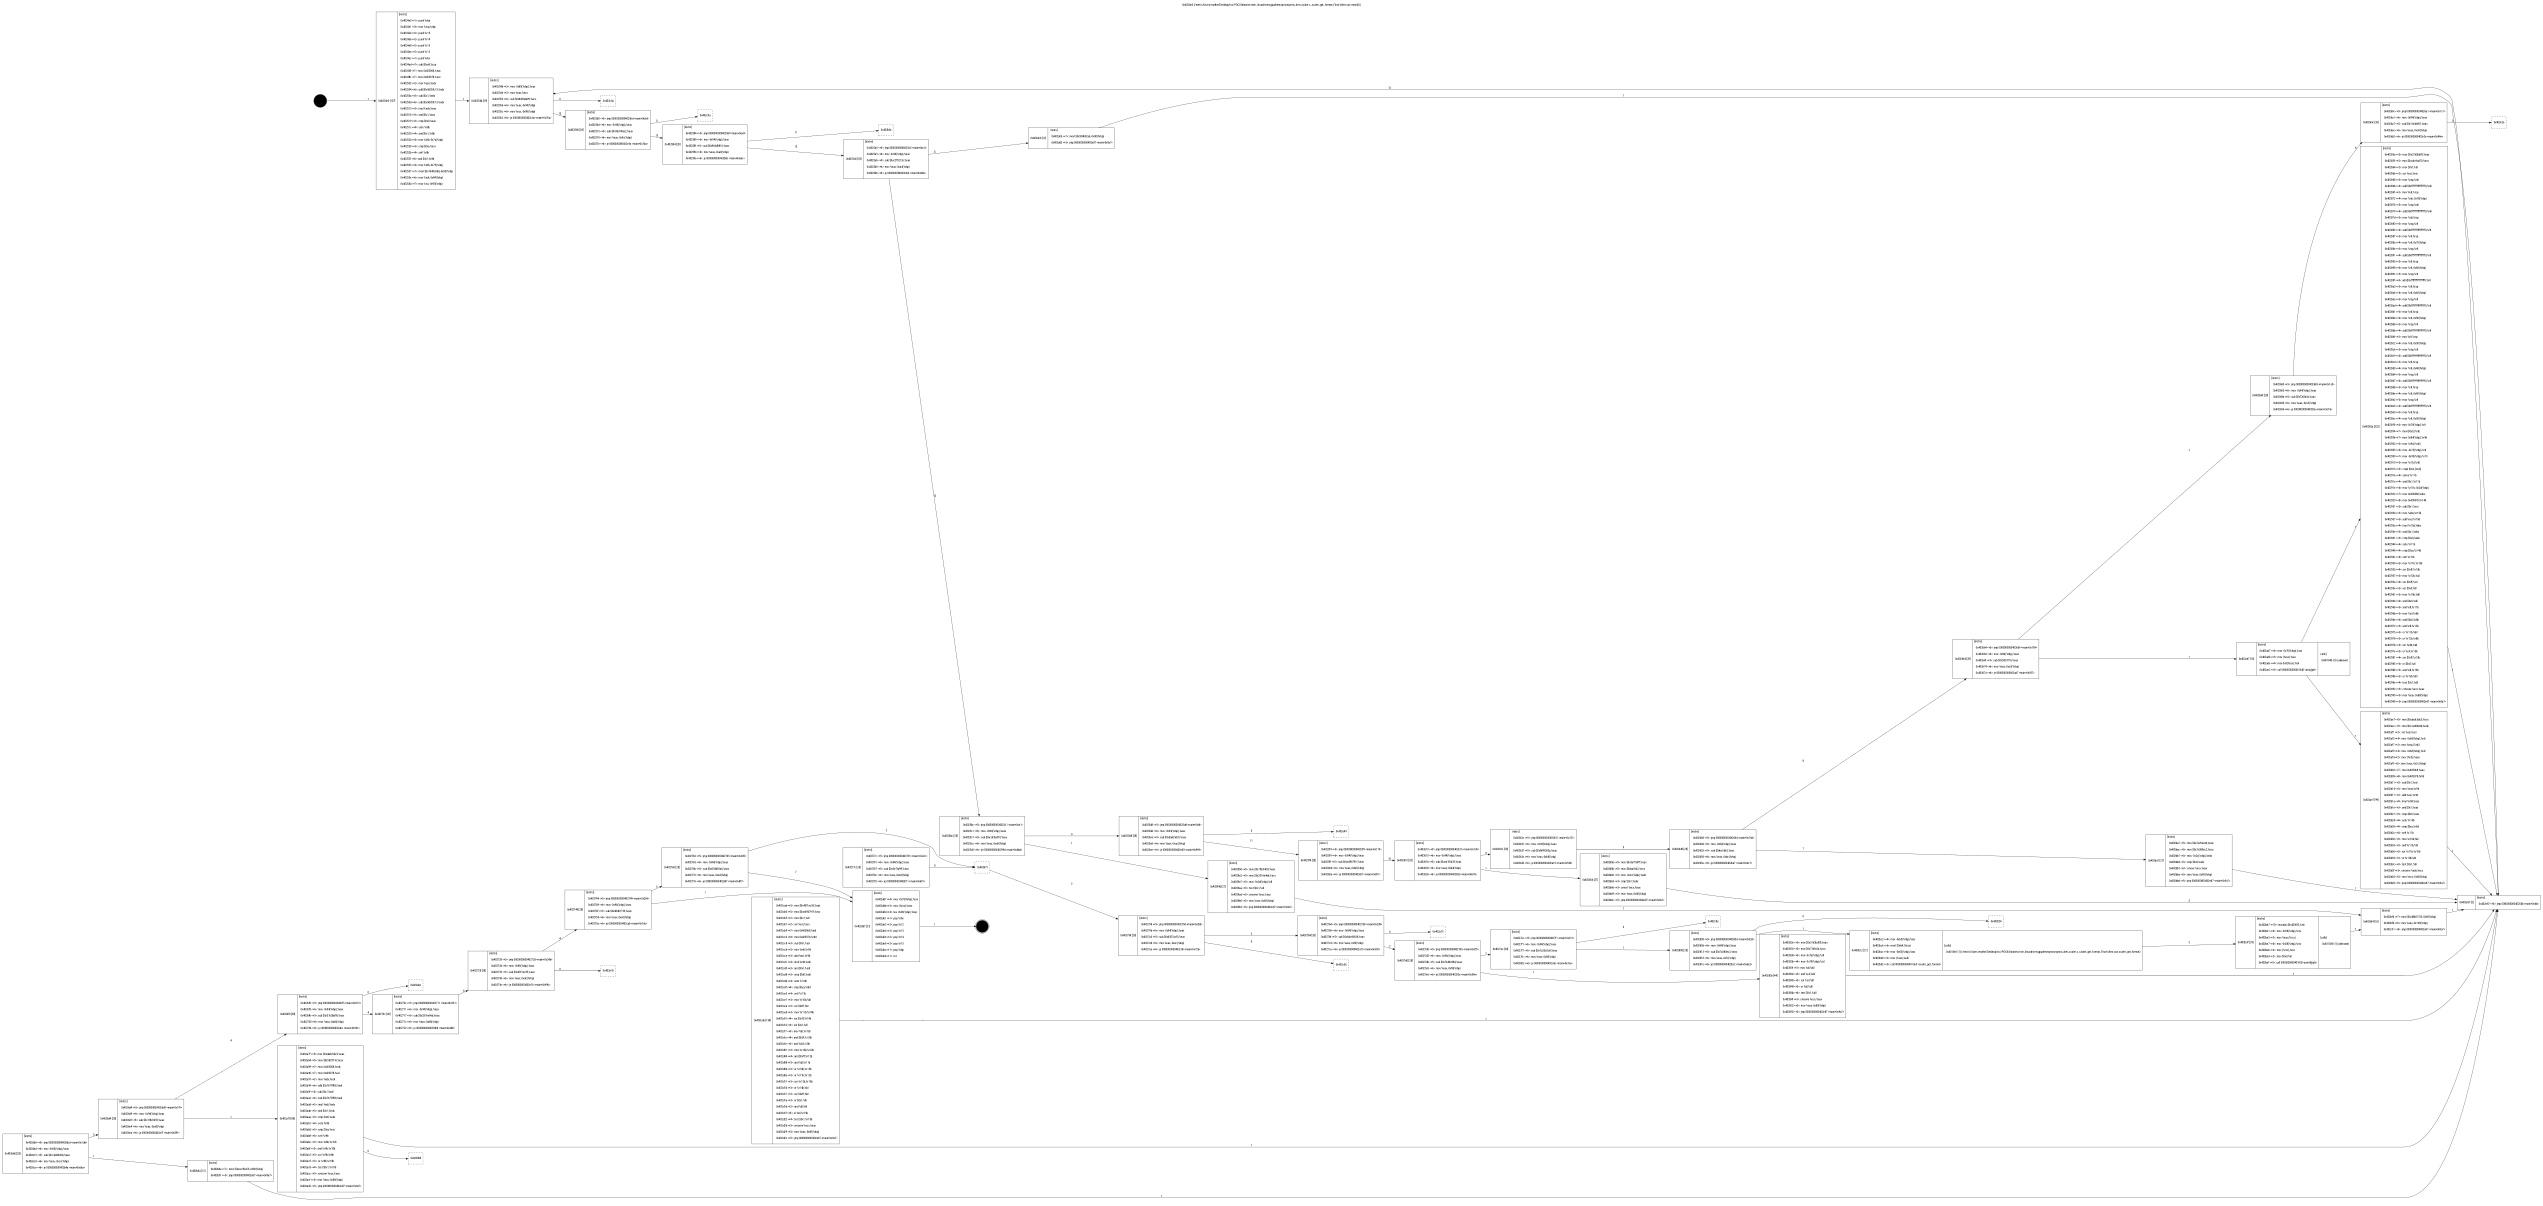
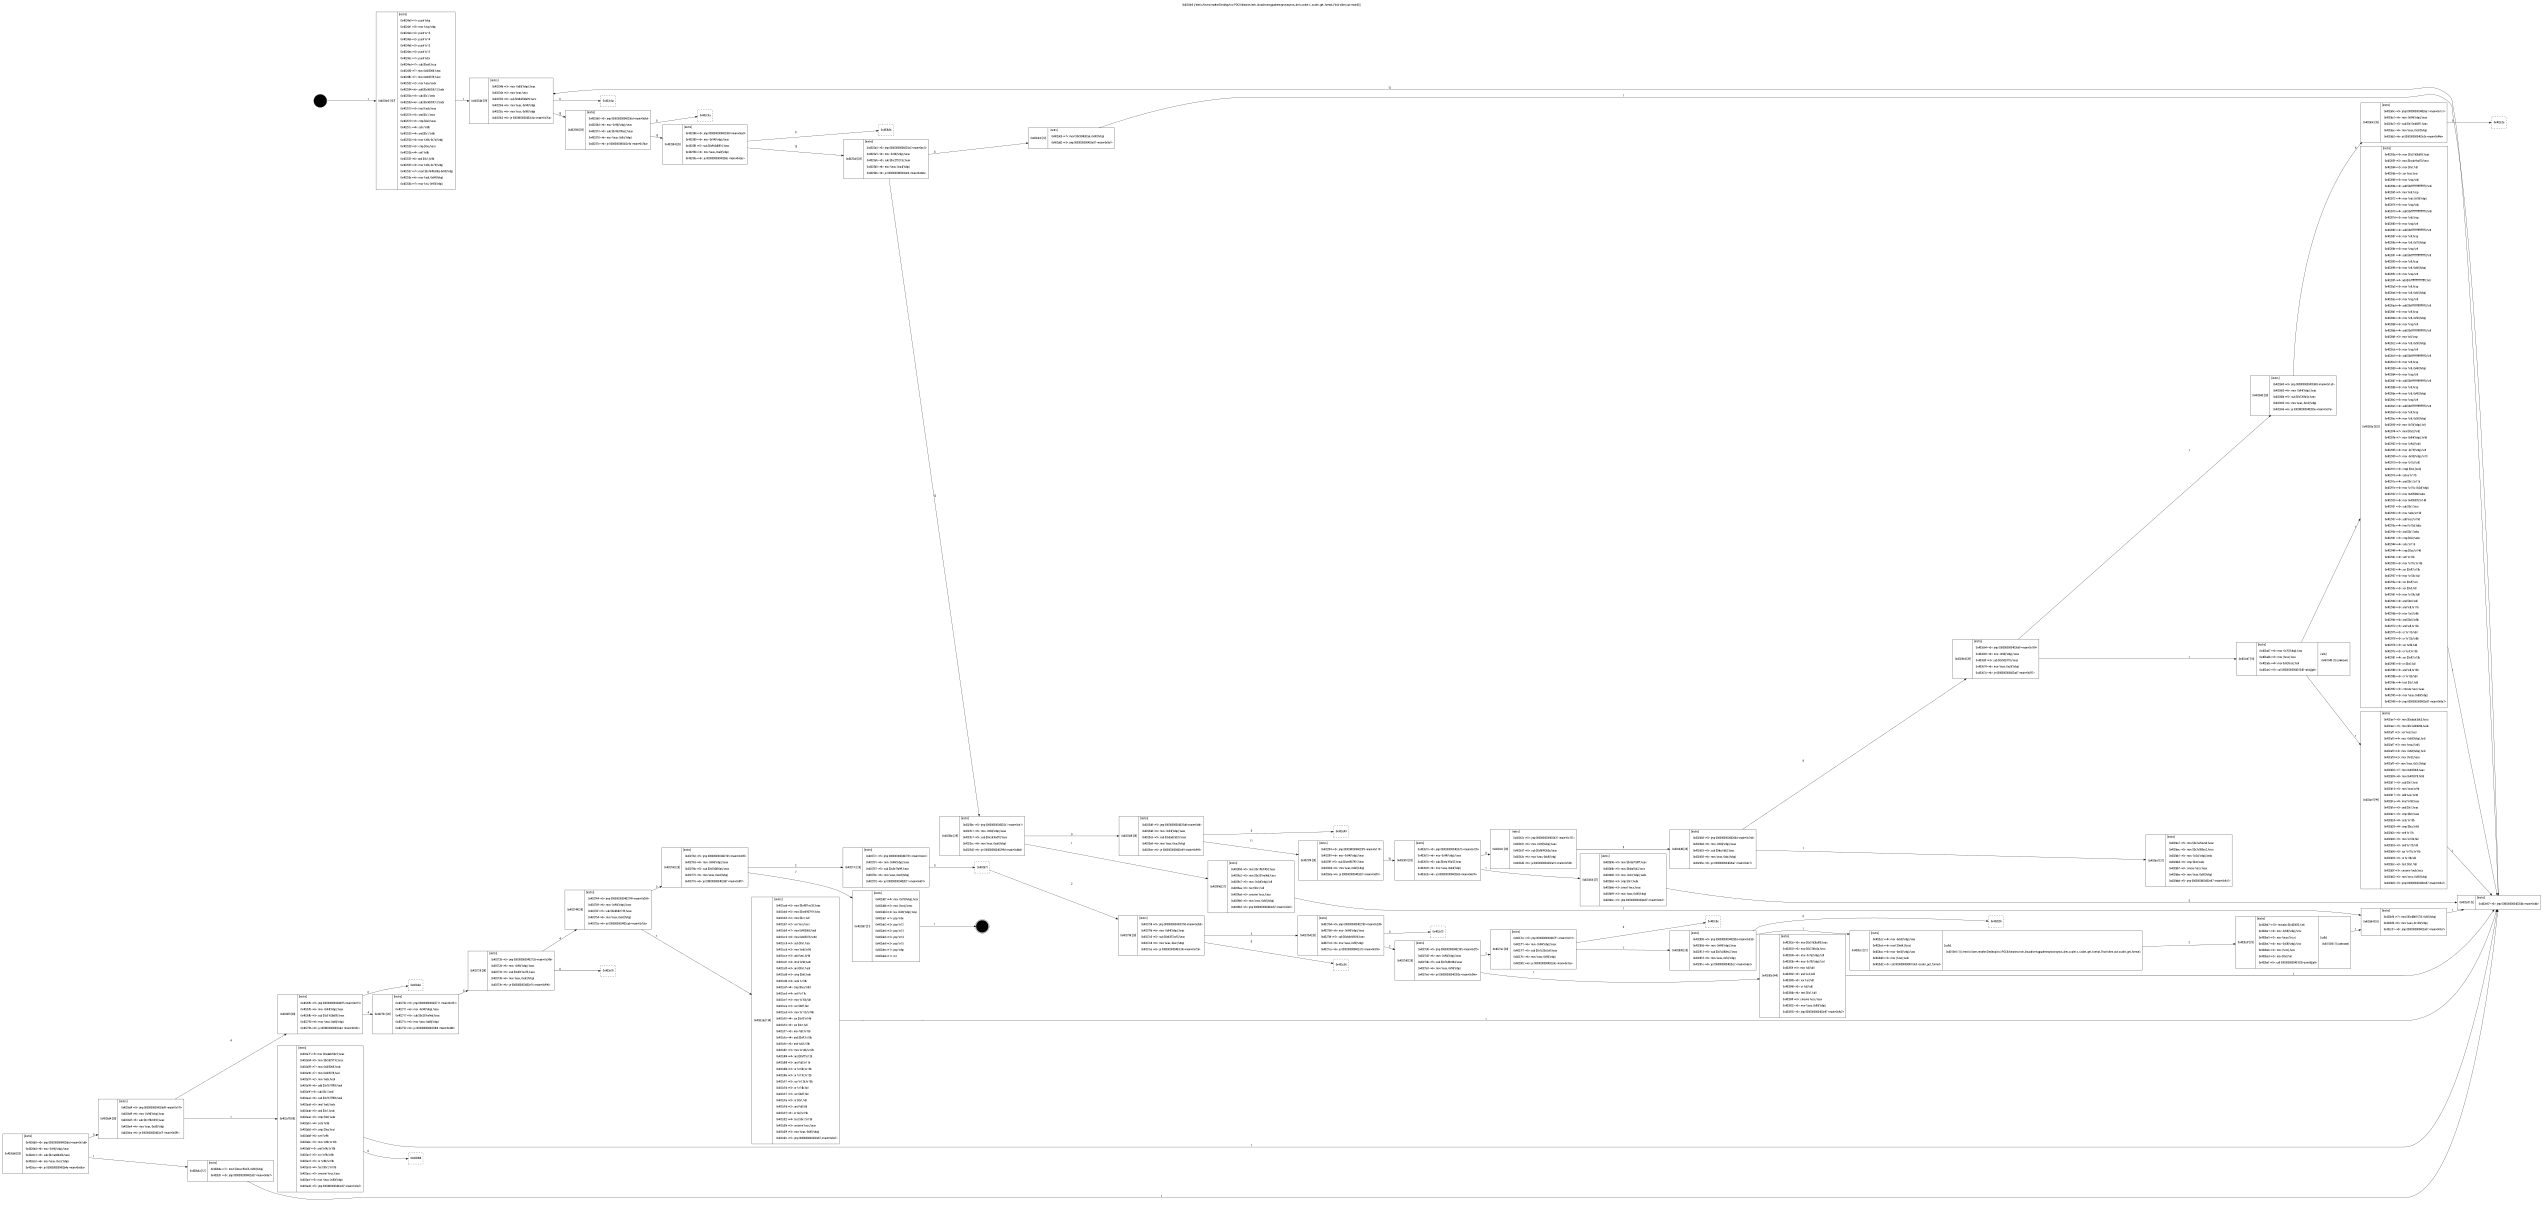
edge "0x402760 [28]" -> "0x402b71": now "0x402760 [28]" -> "0x40277c [28]"
edge "0x402ba7 [27]" -> "0x402e87 [5]": removed, label "1"
edge "0x402744 [28]" -> "0x402dd7 [21]": now "0x402744 [28]" -> "0x402cab [134]"
